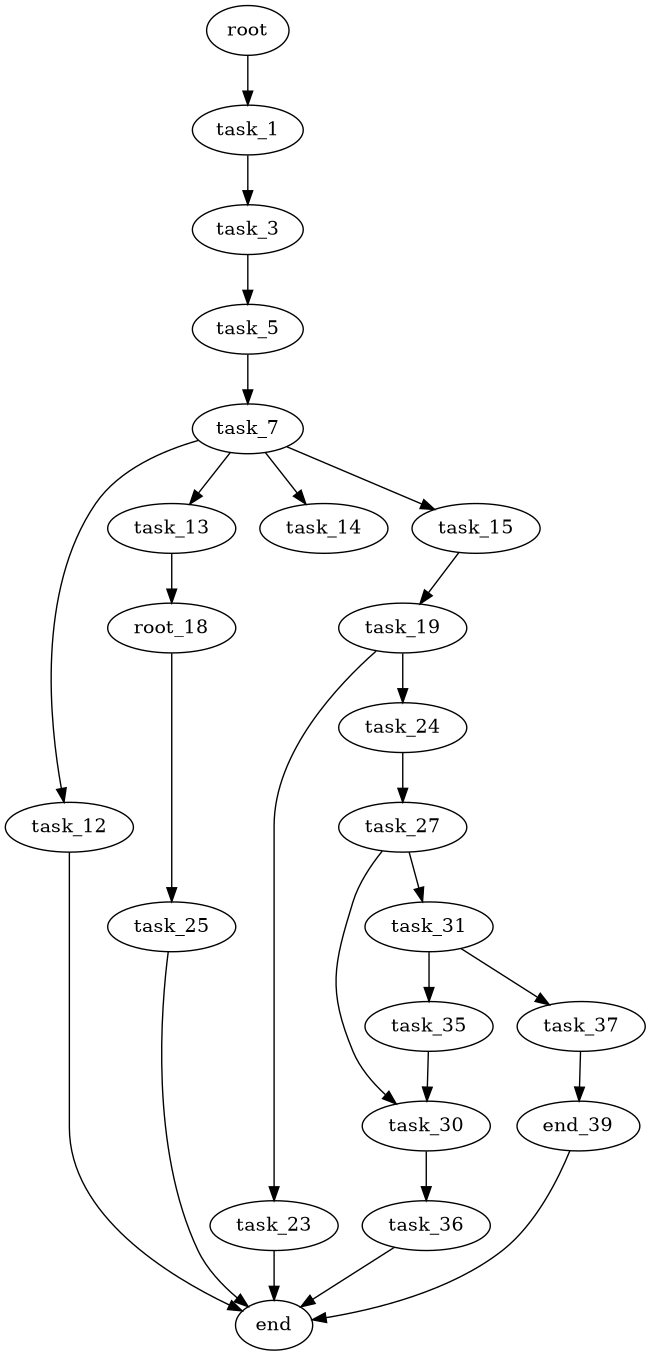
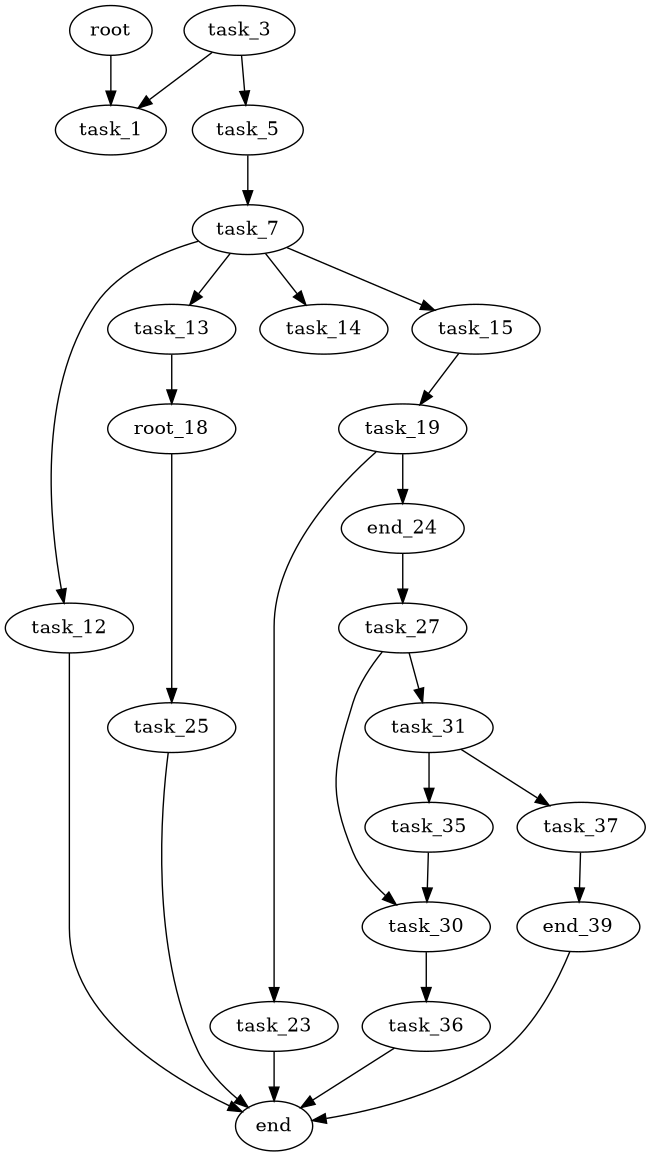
edge "task_1" -> "task_3": reversed
node "task_24": label "task_24" -> "end_24"
